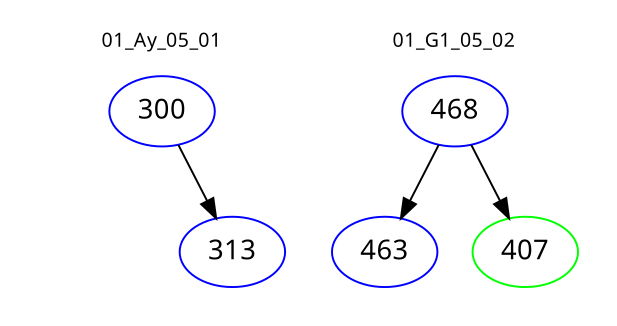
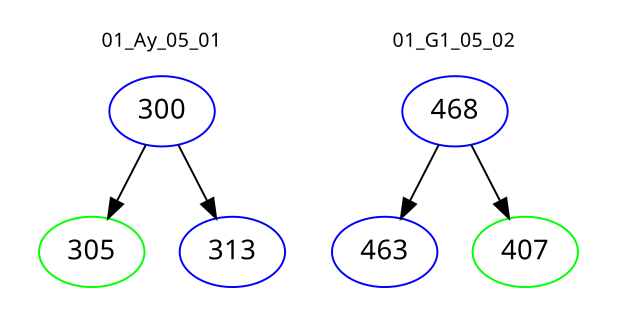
node "305": added
